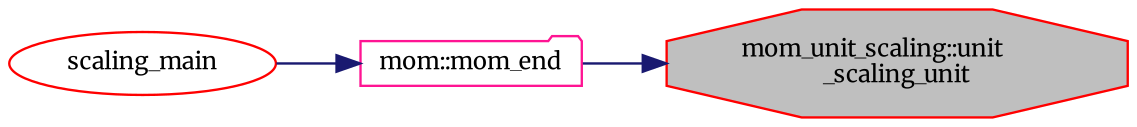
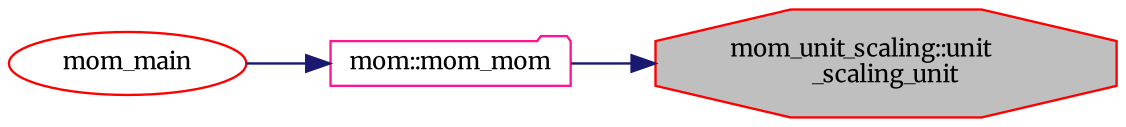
node "scaling_main": label "scaling_main" -> "mom_main"
node "mom::mom_end": label "mom::mom_end" -> "mom::mom_mom"
